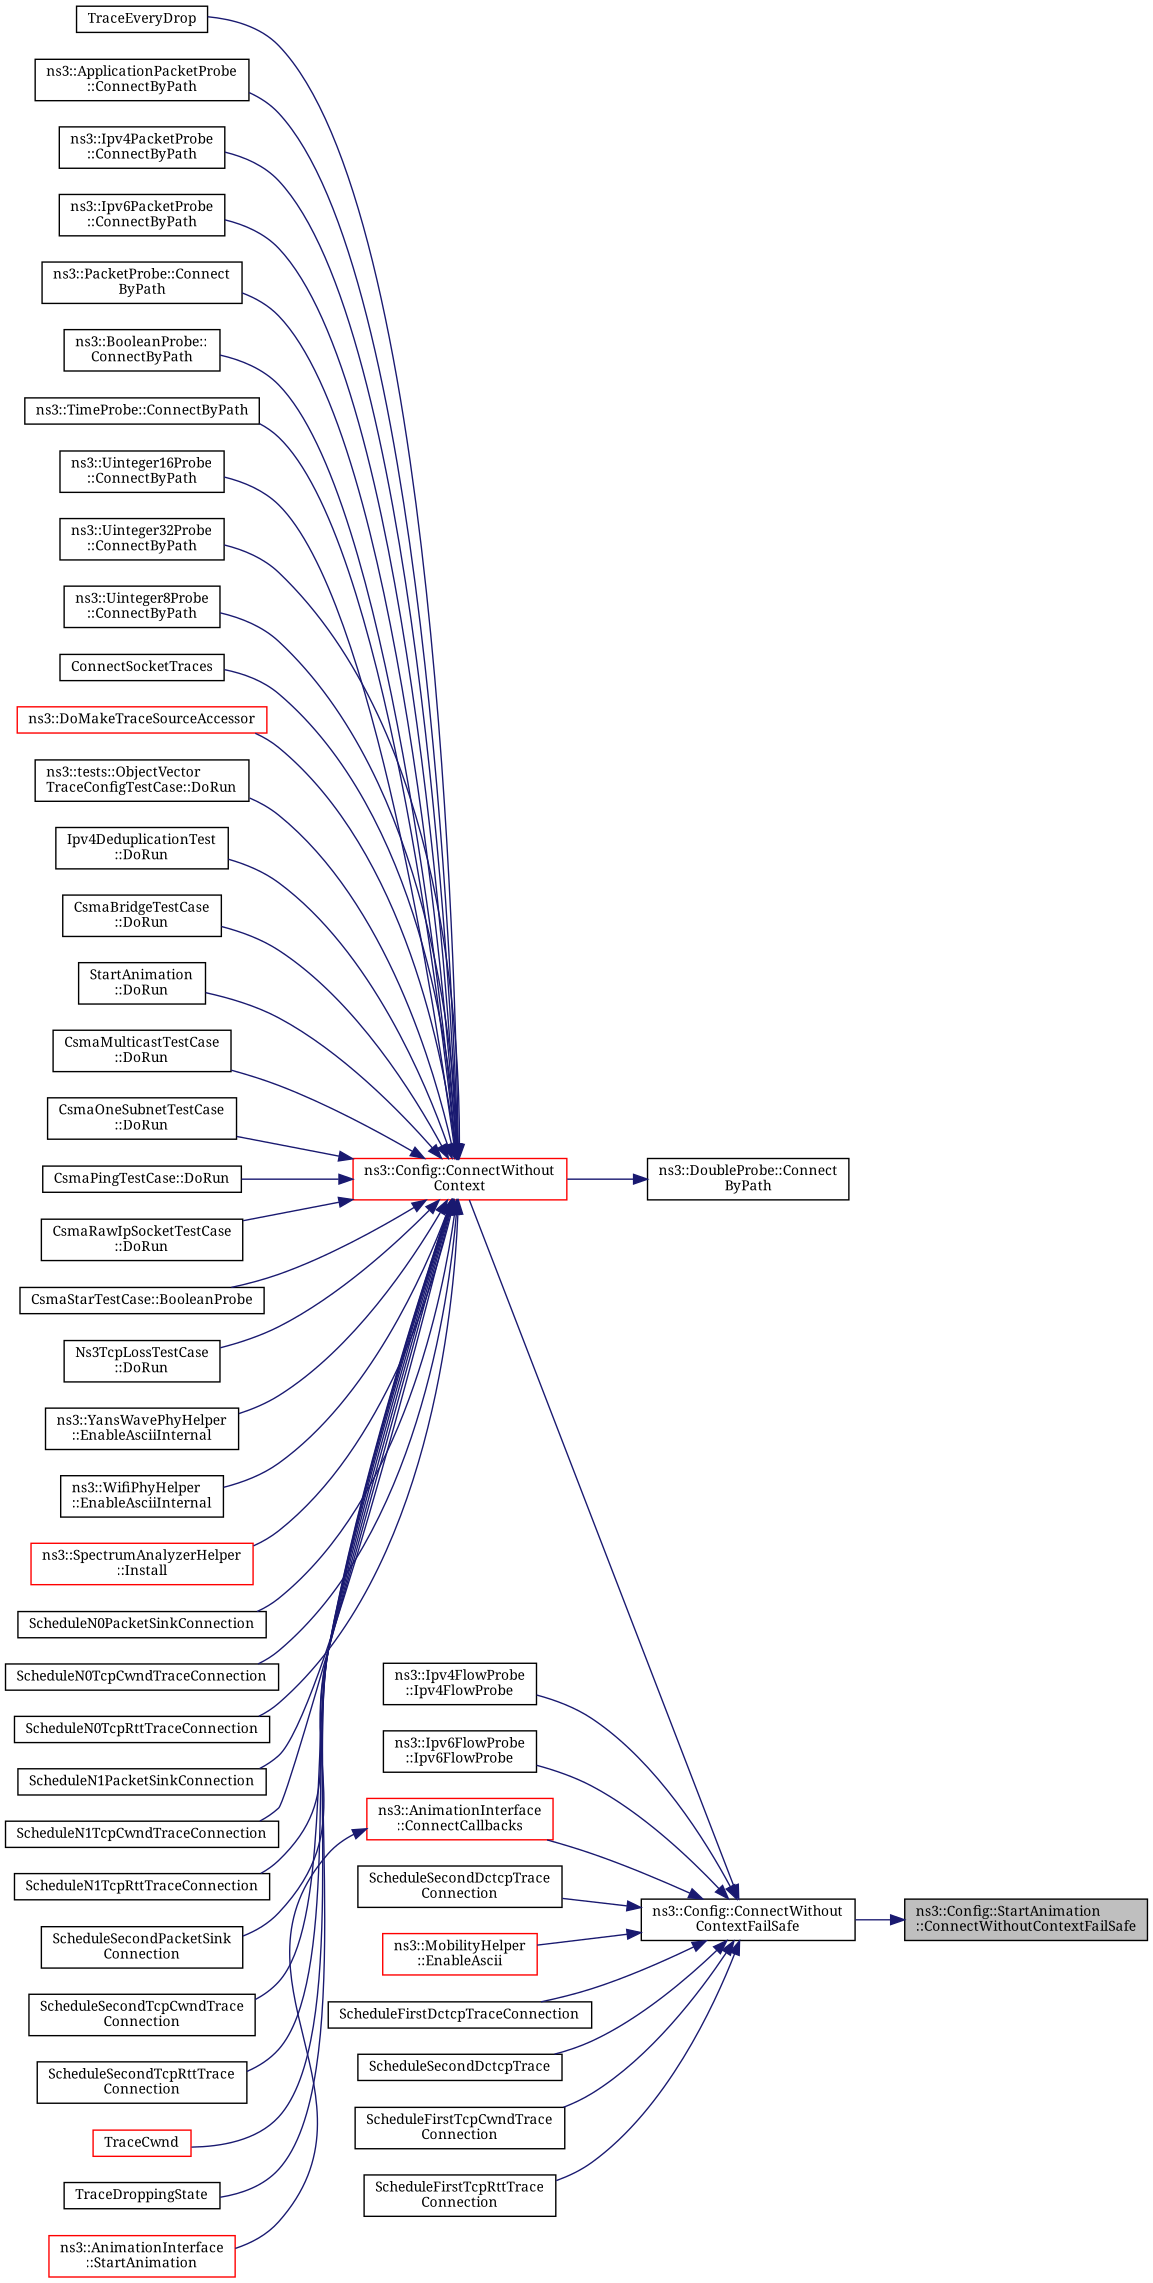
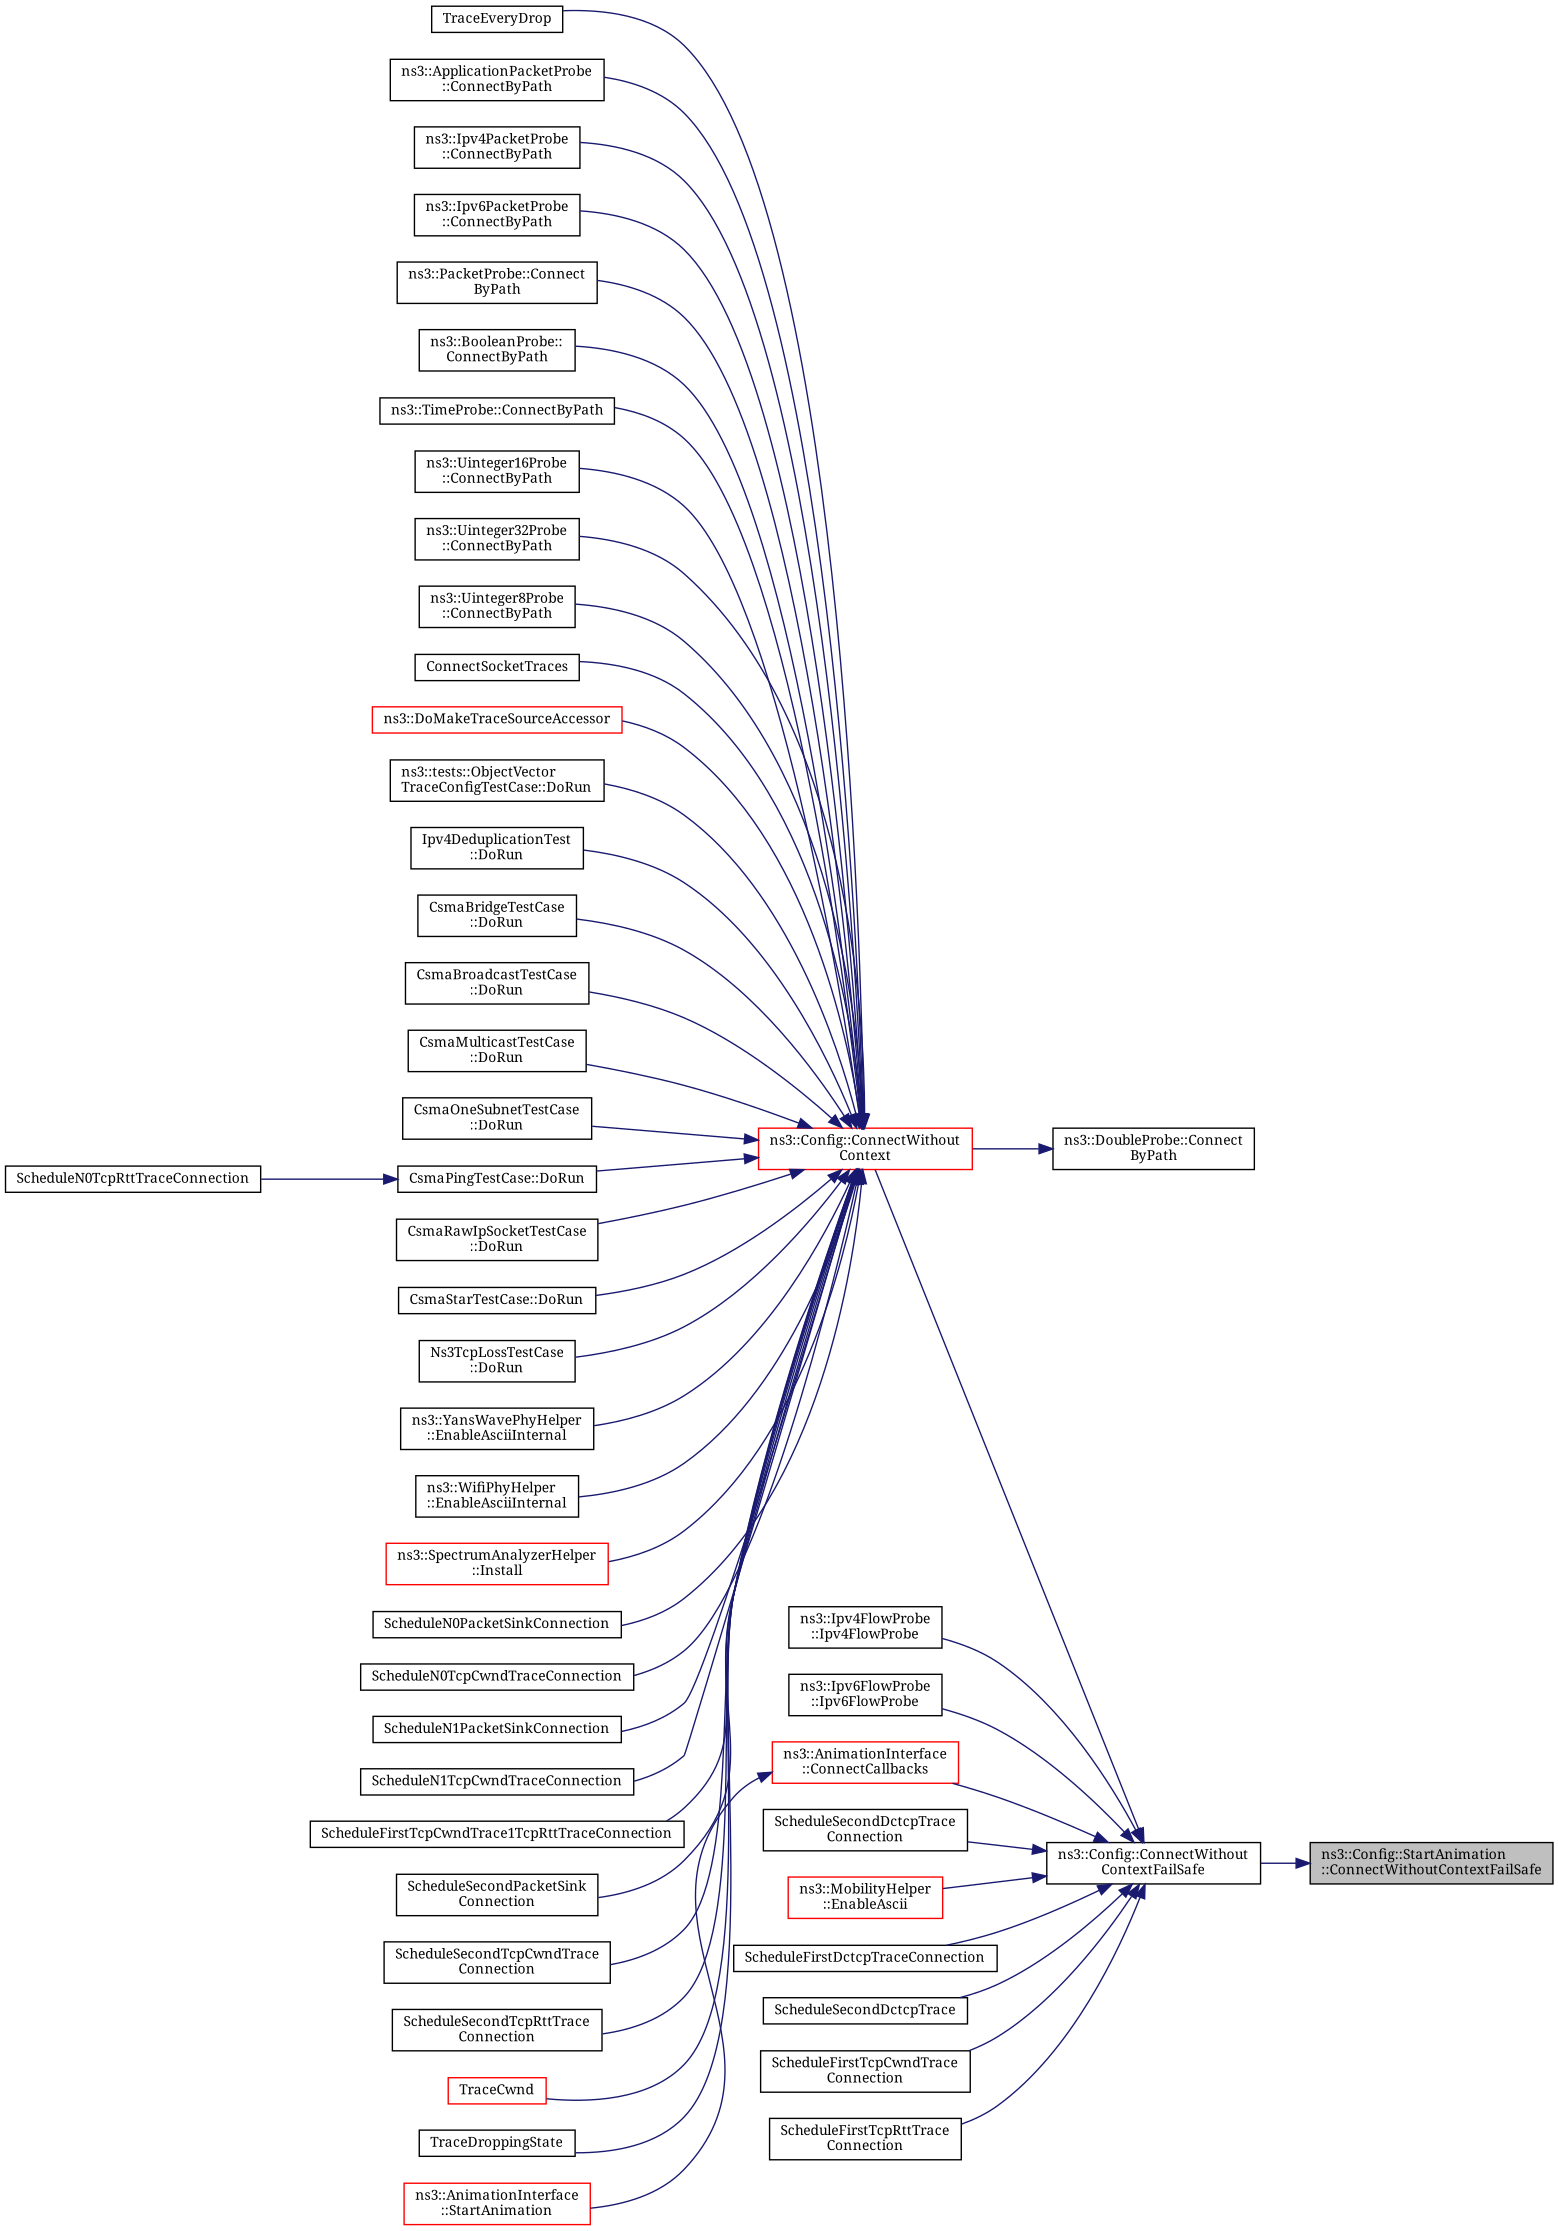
node "StartAnimation ::DoRun": label "StartAnimation ::DoRun" -> "CsmaBroadcastTestCase ::DoRun"
node "CsmaStarTestCase::BooleanProbe": label "CsmaStarTestCase::BooleanProbe" -> "CsmaStarTestCase::DoRun"
edge "ScheduleN0TcpRttTraceConnection" -> "ns3::Config::ConnectWithout Context": now "ScheduleN0TcpRttTraceConnection" -> "CsmaPingTestCase::DoRun"
node "ScheduleN1TcpRttTraceConnection": label "ScheduleN1TcpRttTraceConnection" -> "ScheduleFirstTcpCwndTrace1TcpRttTraceConnection"
